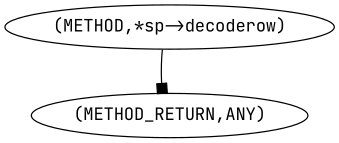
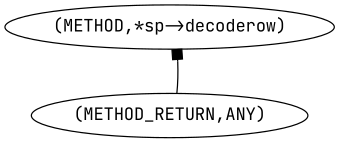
edge "(METHOD,*sp->decoderow)" -> "(METHOD_RETURN,ANY)": reversed
